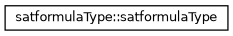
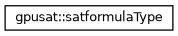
node "satformulaType::satformulaType": label "satformulaType::satformulaType" -> "gpusat::satformulaType"
